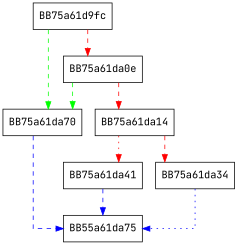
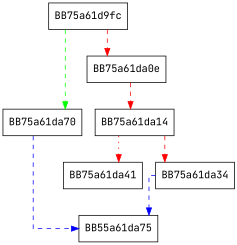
edge "BB75a61da0e" -> "BB75a61da70": removed
edge "BB75a61da41" -> "BB55a61da75": removed
edge "BB75a61da34" -> "BB55a61da75": style dotted -> dashed
